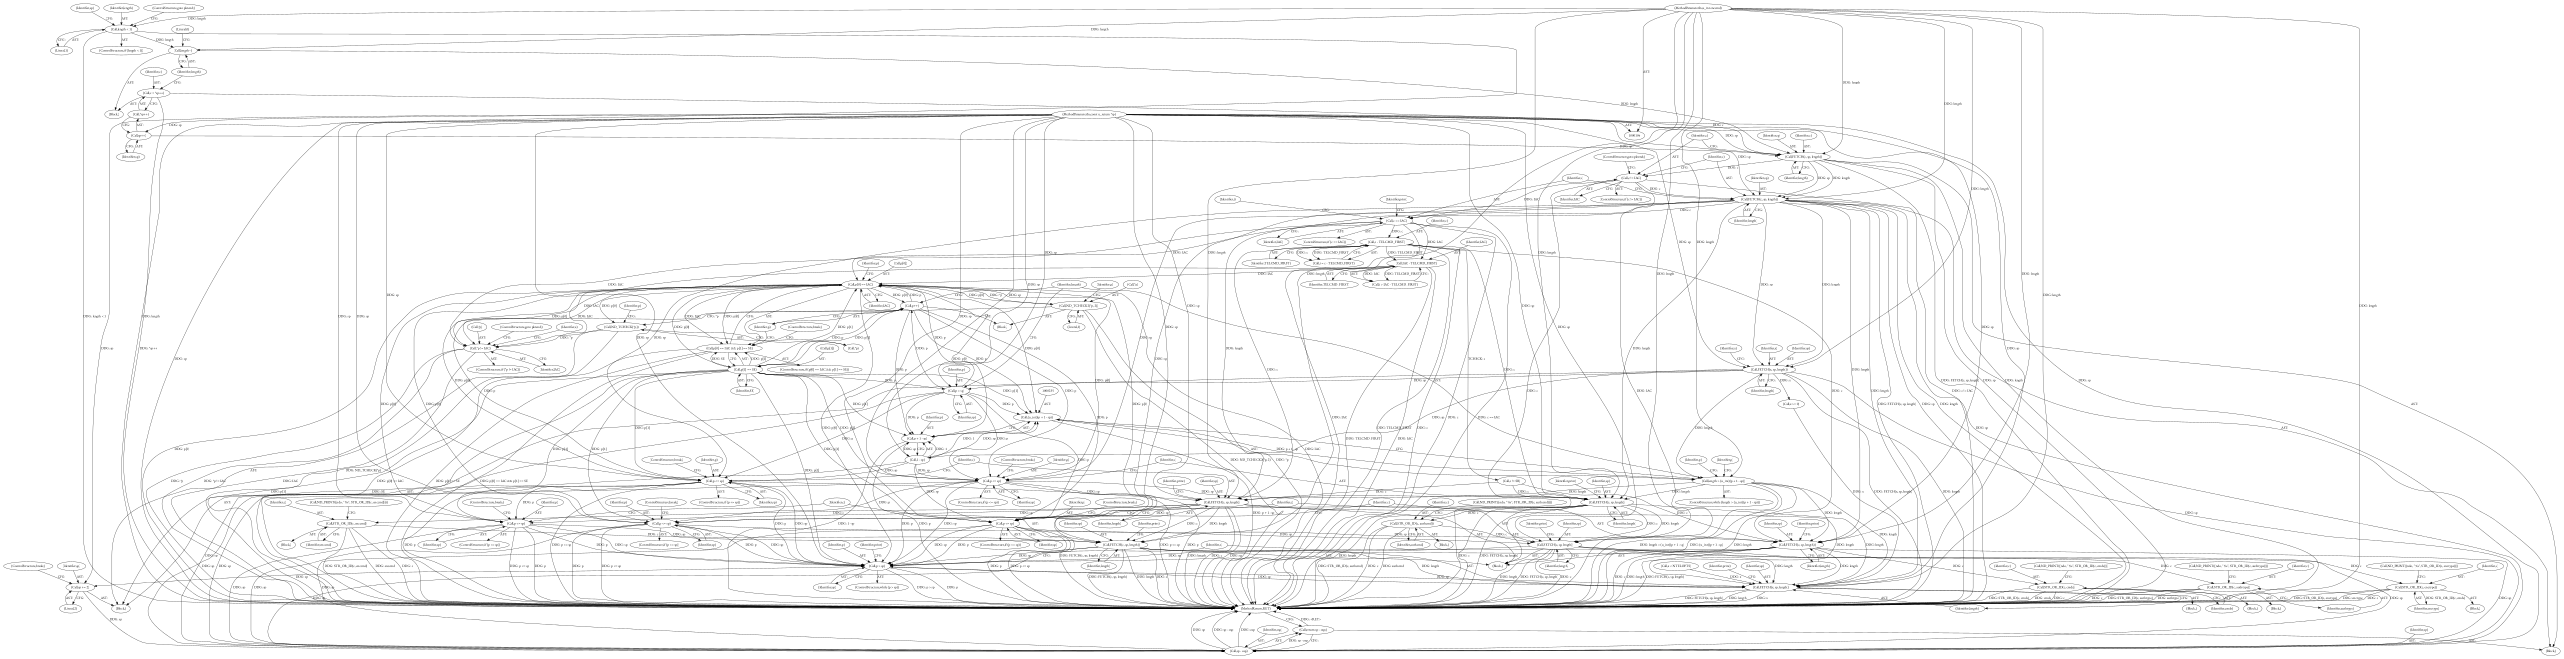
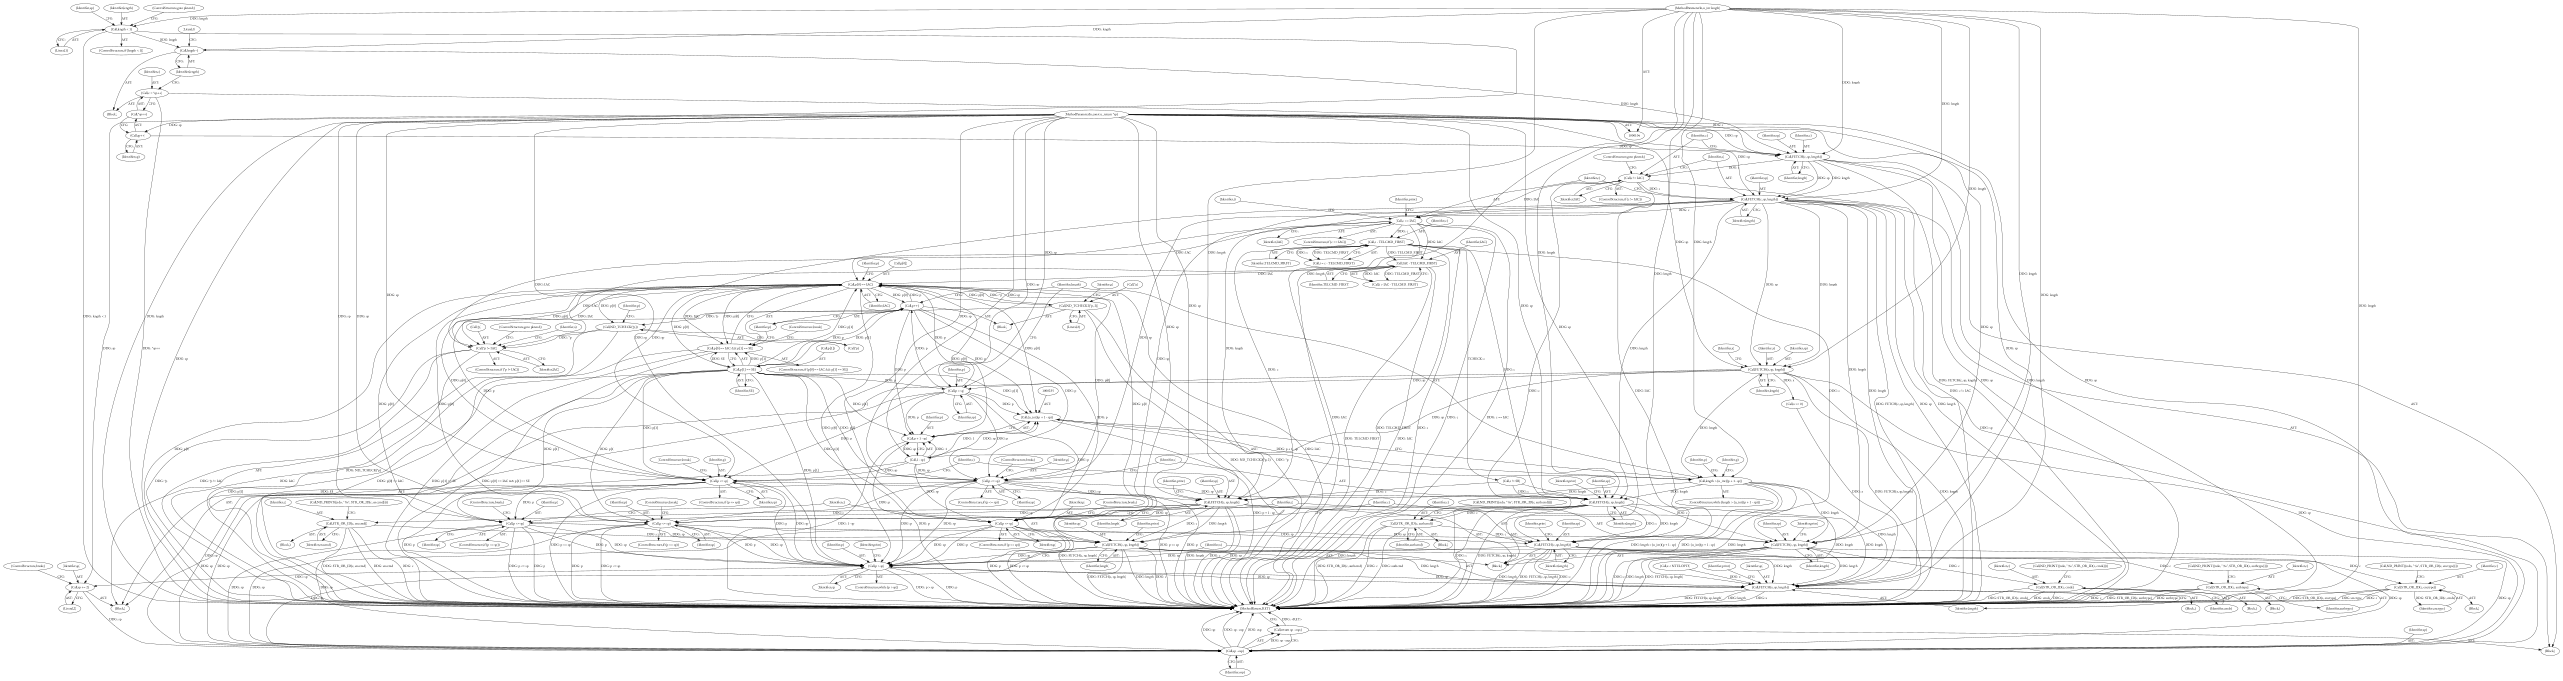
node "(MethodParameterIn,u_int enccmd)": label "(MethodParameterIn,u_int enccmd)" -> "(MethodParameterIn,u_int length)"
edge "(Call,ND_TCHECK2(*p, 2))" -> "(Call,ND_TCHECK(*p))": label "CFG: *p" -> "DDG: *p"
edge "(Call,sp - osp)" -> "(Identifier,osp)": added, label "CFG:"
